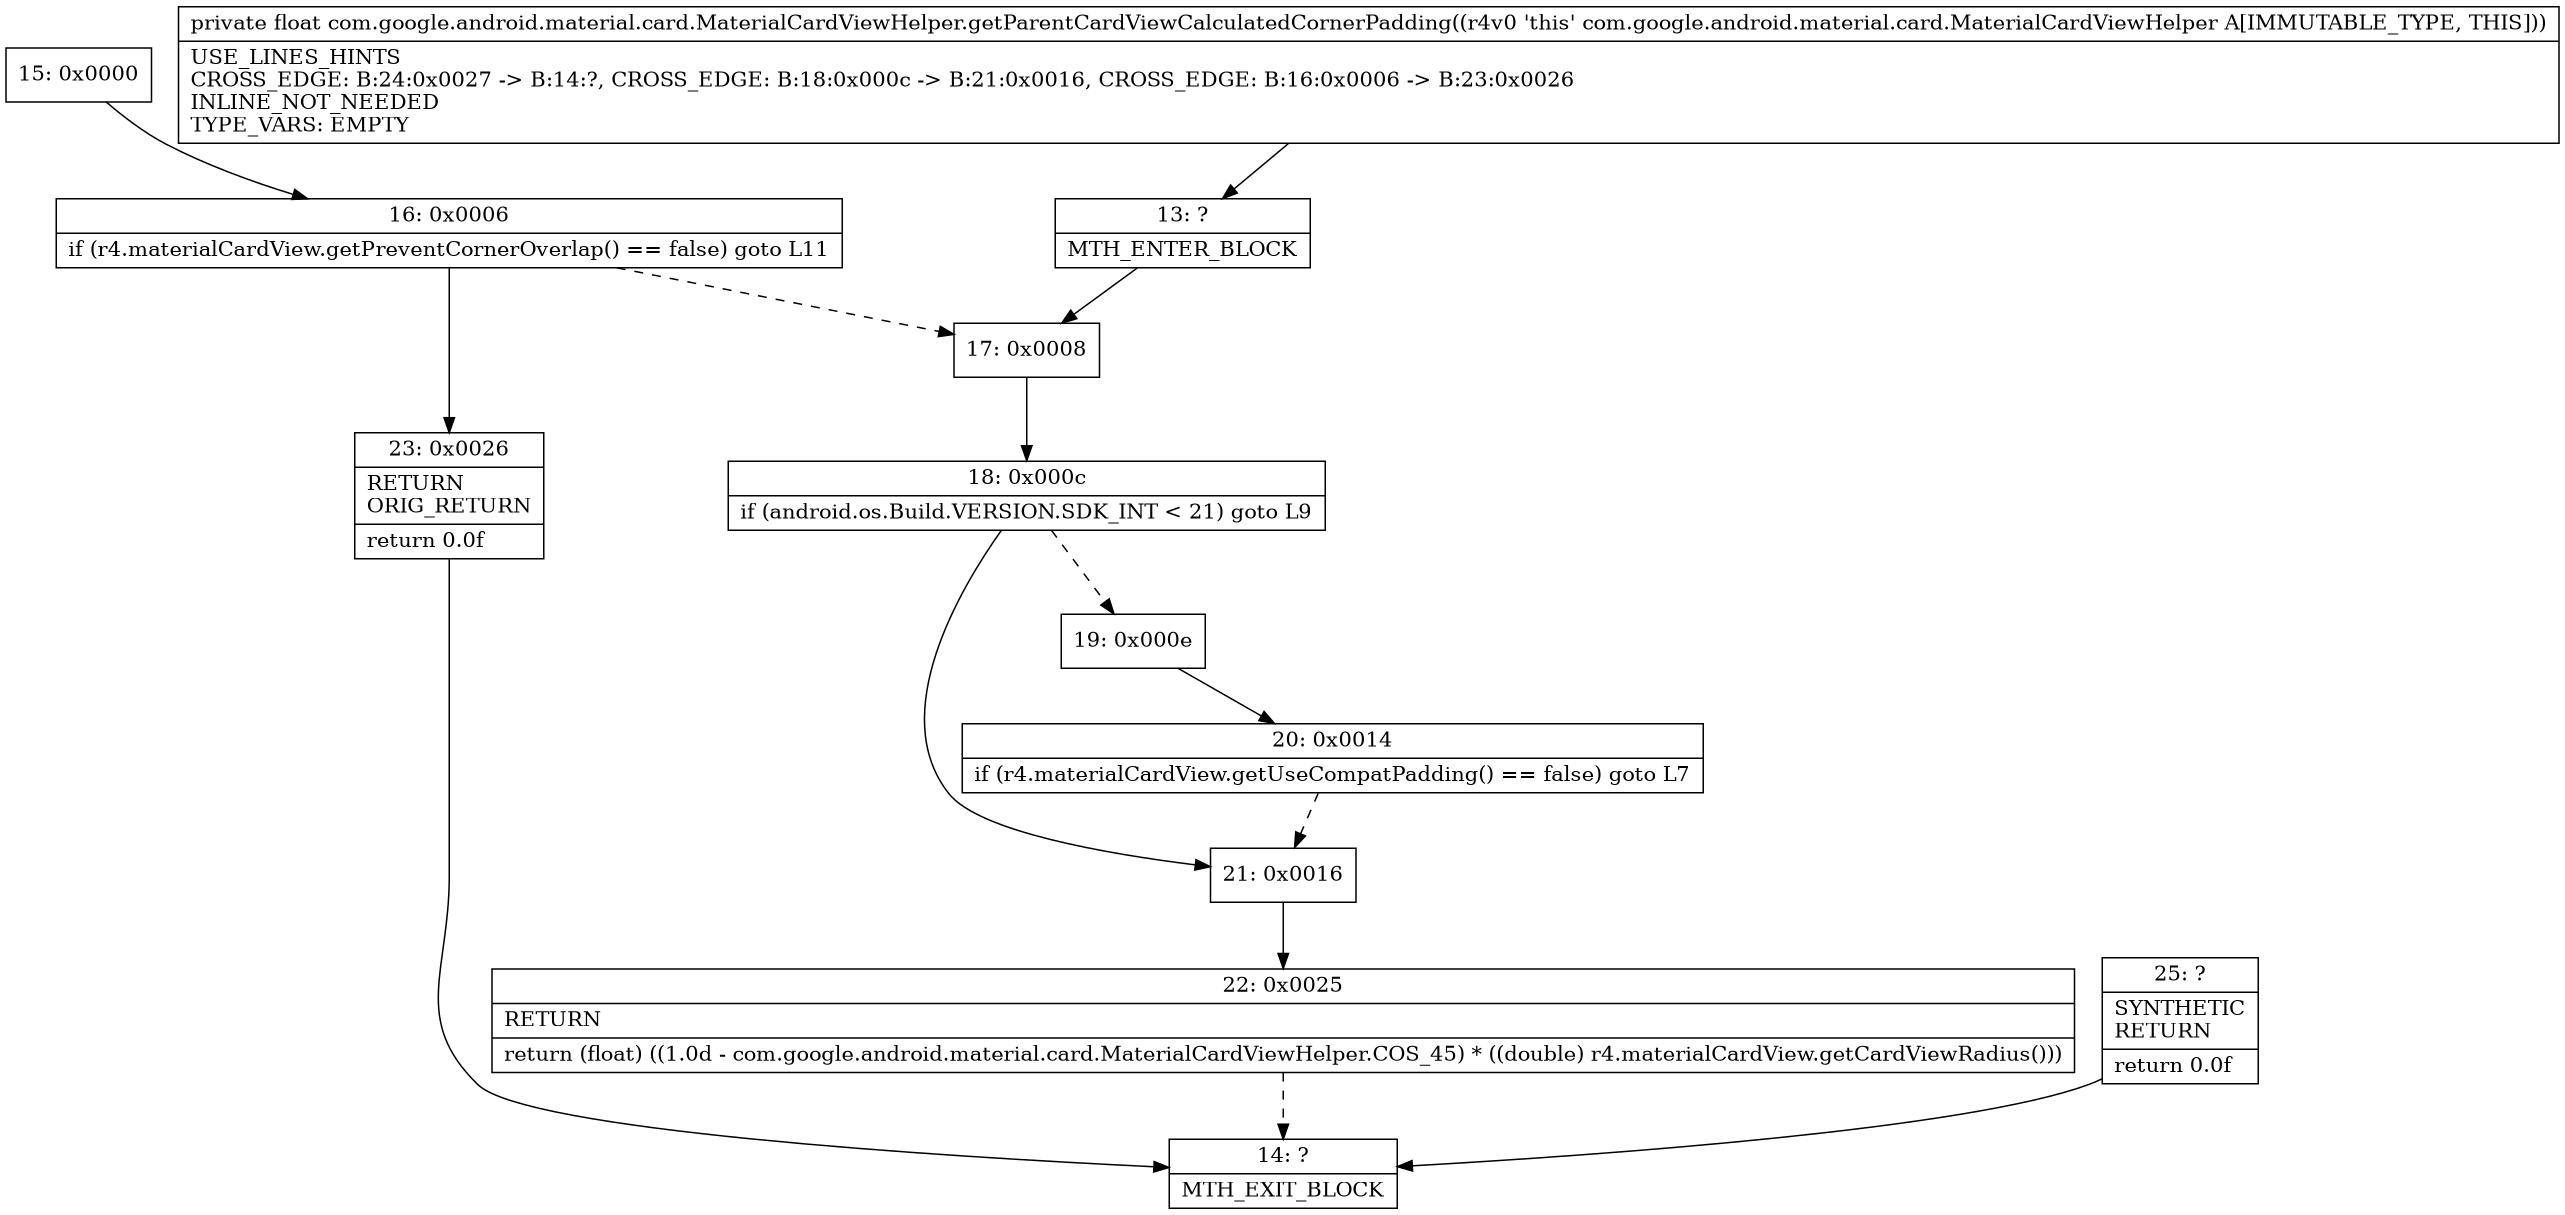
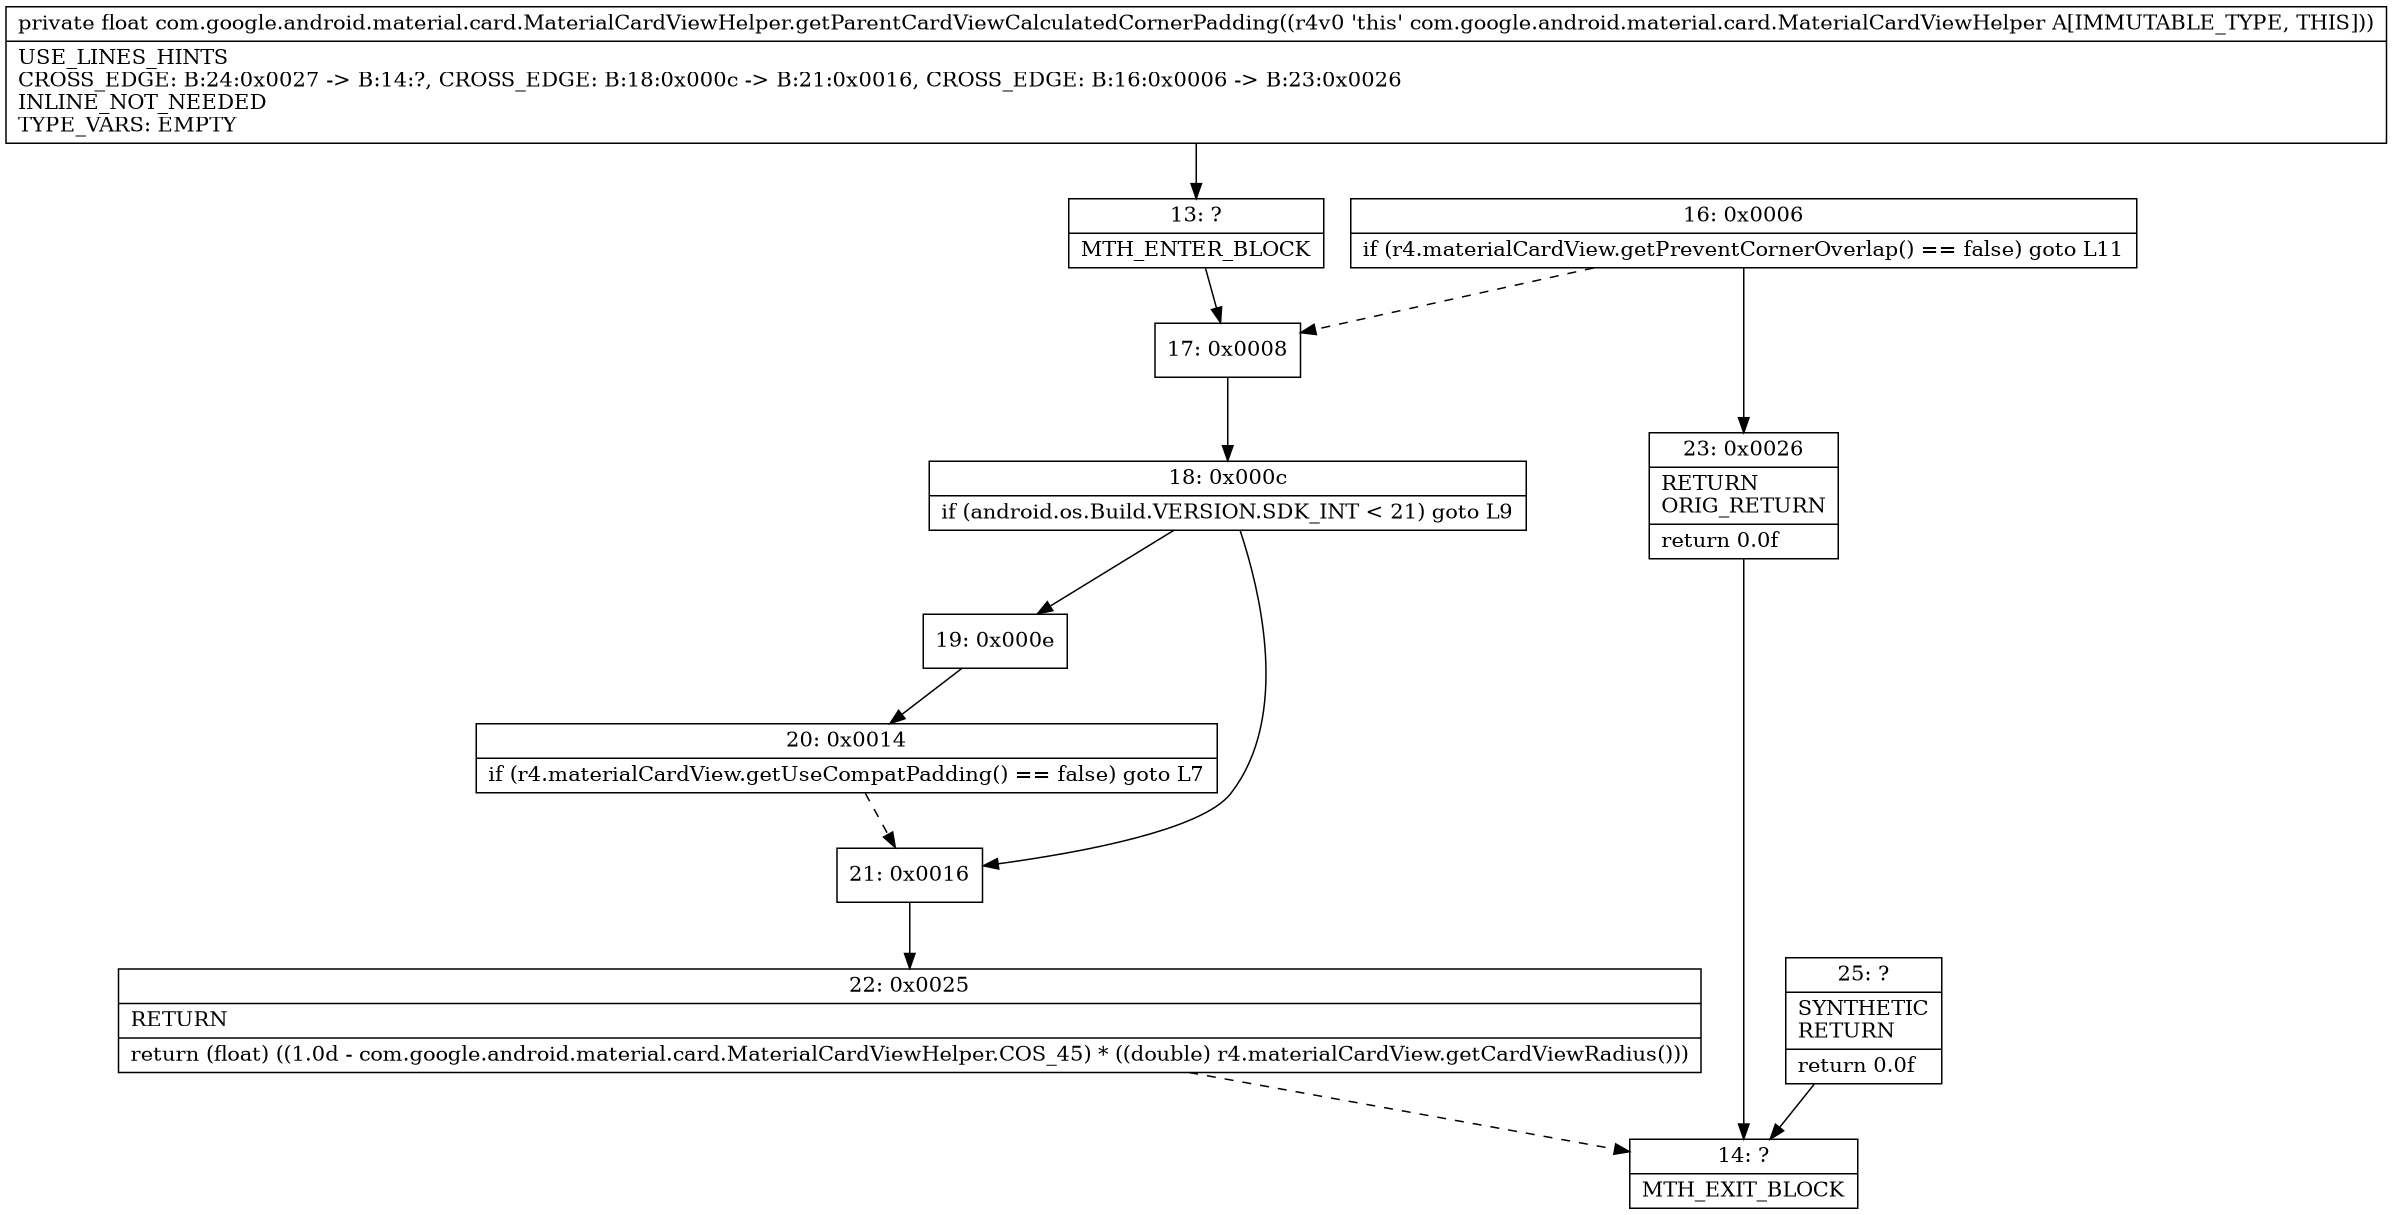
node "15: 0x0000": removed
edge "18: 0x000c" -> "19: 0x000e": style dashed -> solid
